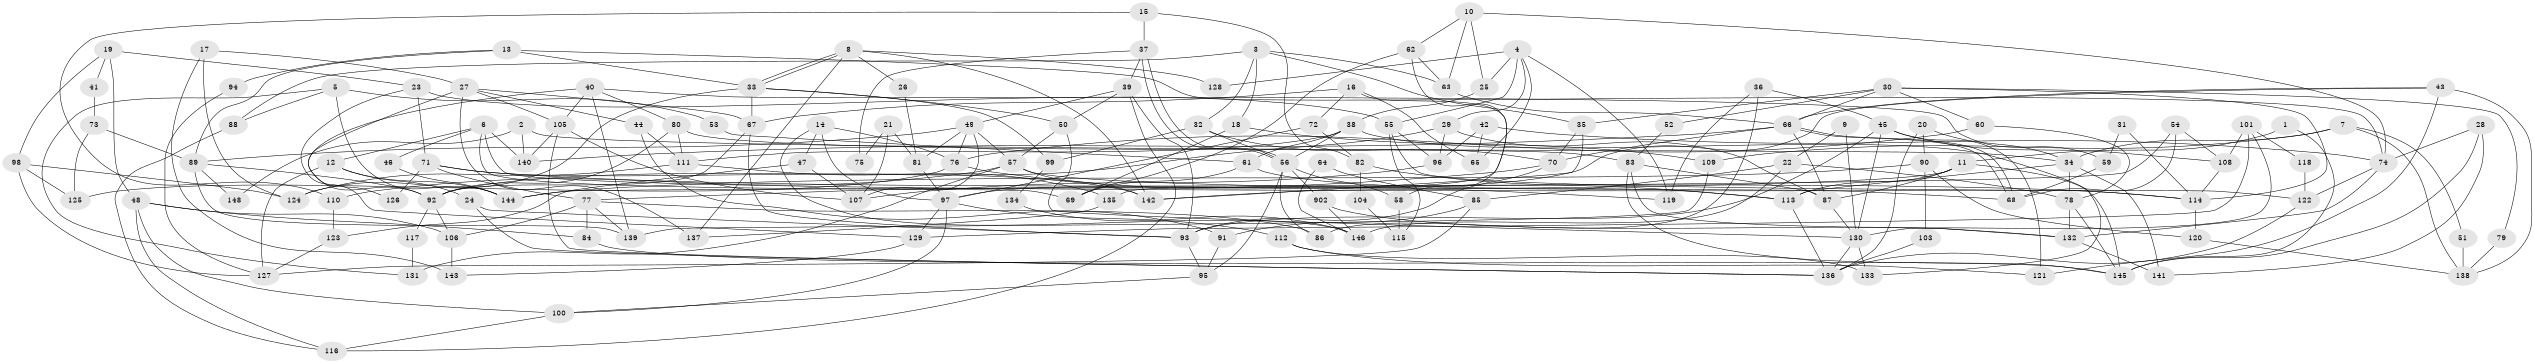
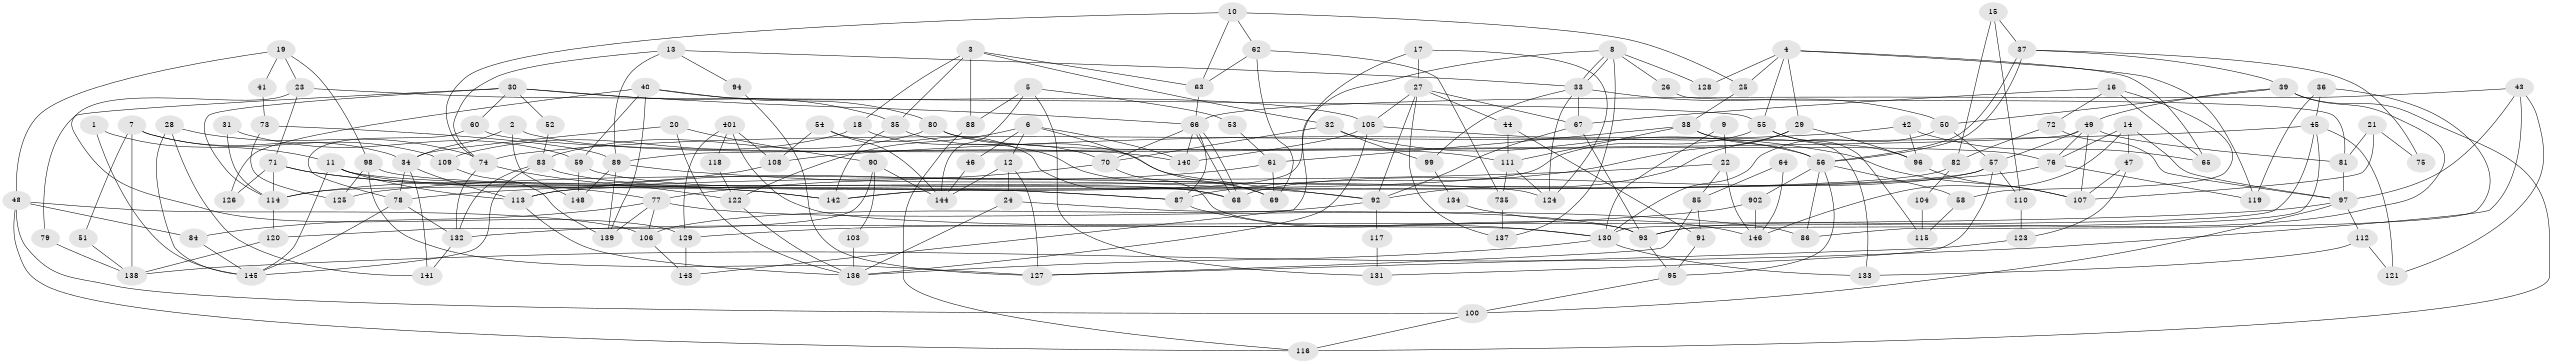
node "101": label "101" -> "401"
edge "59" -- "148": added
node "135": label "135" -> "735"
